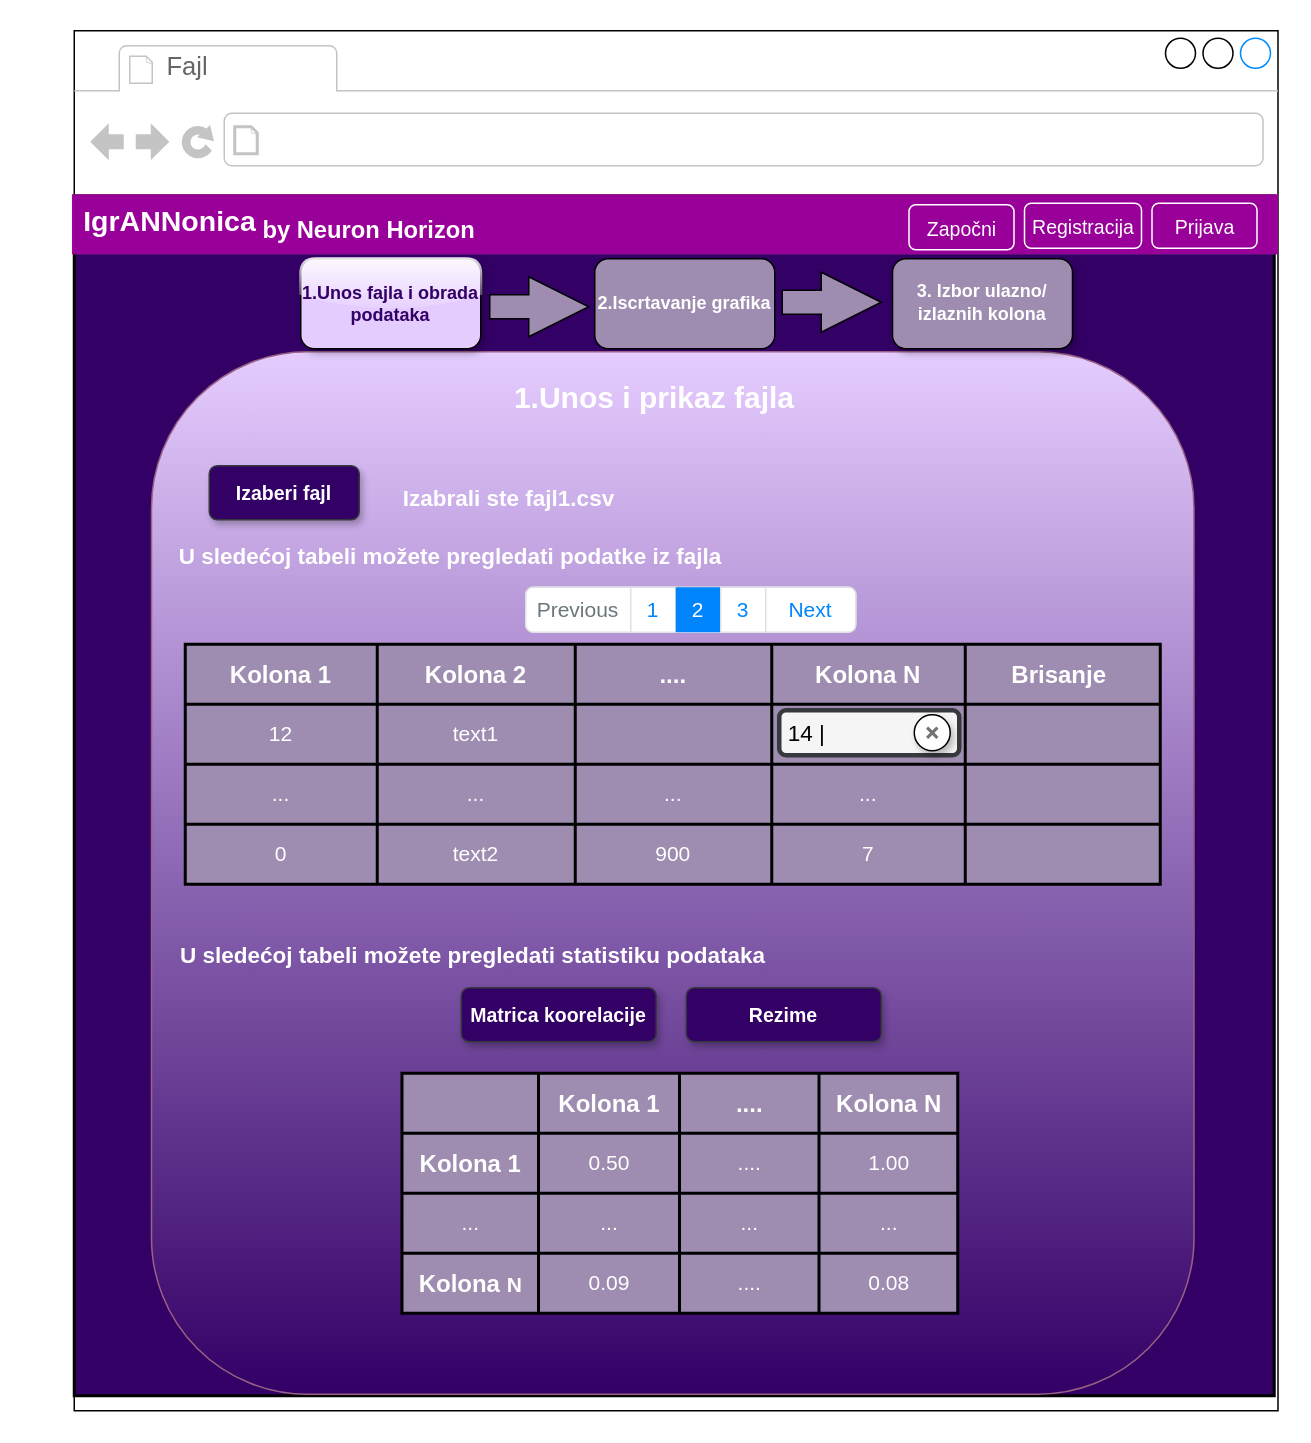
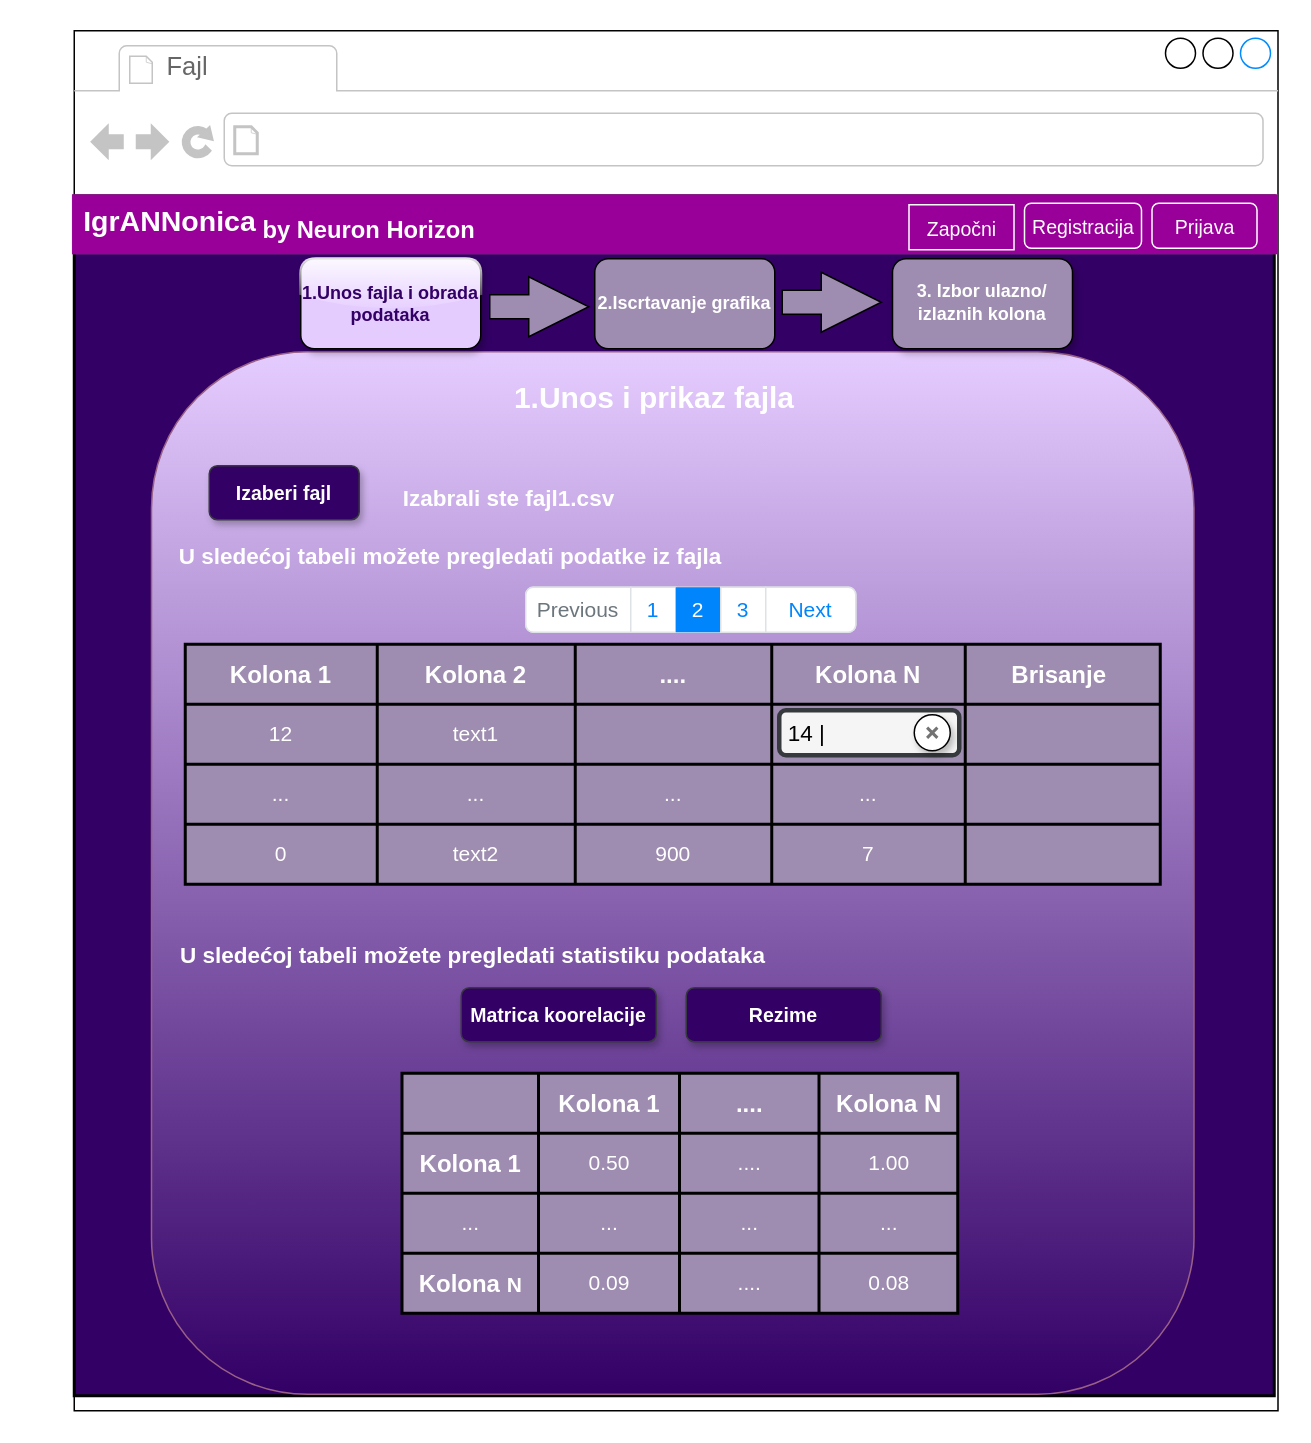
node "Započni": shape rounded rectangle -> rectangle
